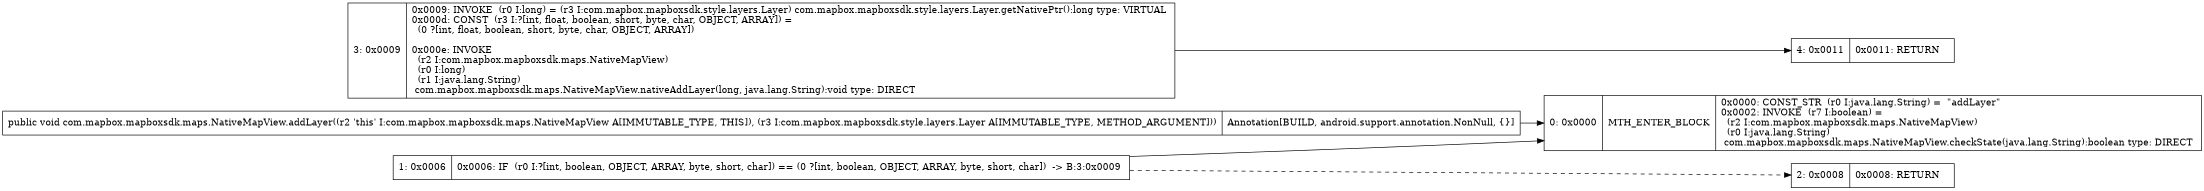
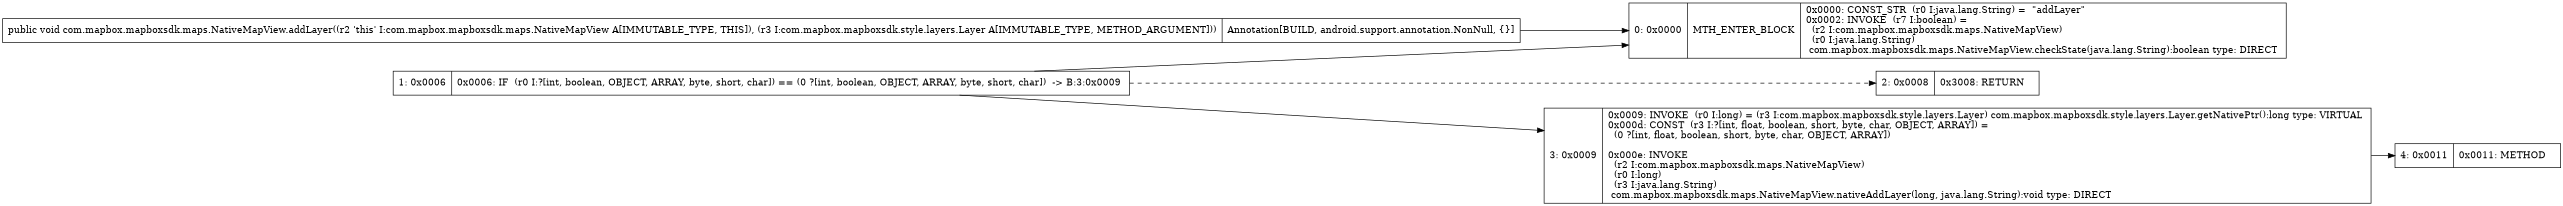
node "4: 0x0011": text "0x0011: RETURN" -> "0x0011: METHOD"
node "3: 0x0009": text "(r1 I:java.lang.String)" -> "(r3 I:java.lang.String)"
edge "1: 0x0006" -> "3: 0x0009": added
node "2: 0x0008": text "0x0008: RETURN" -> "0x3008: RETURN"
